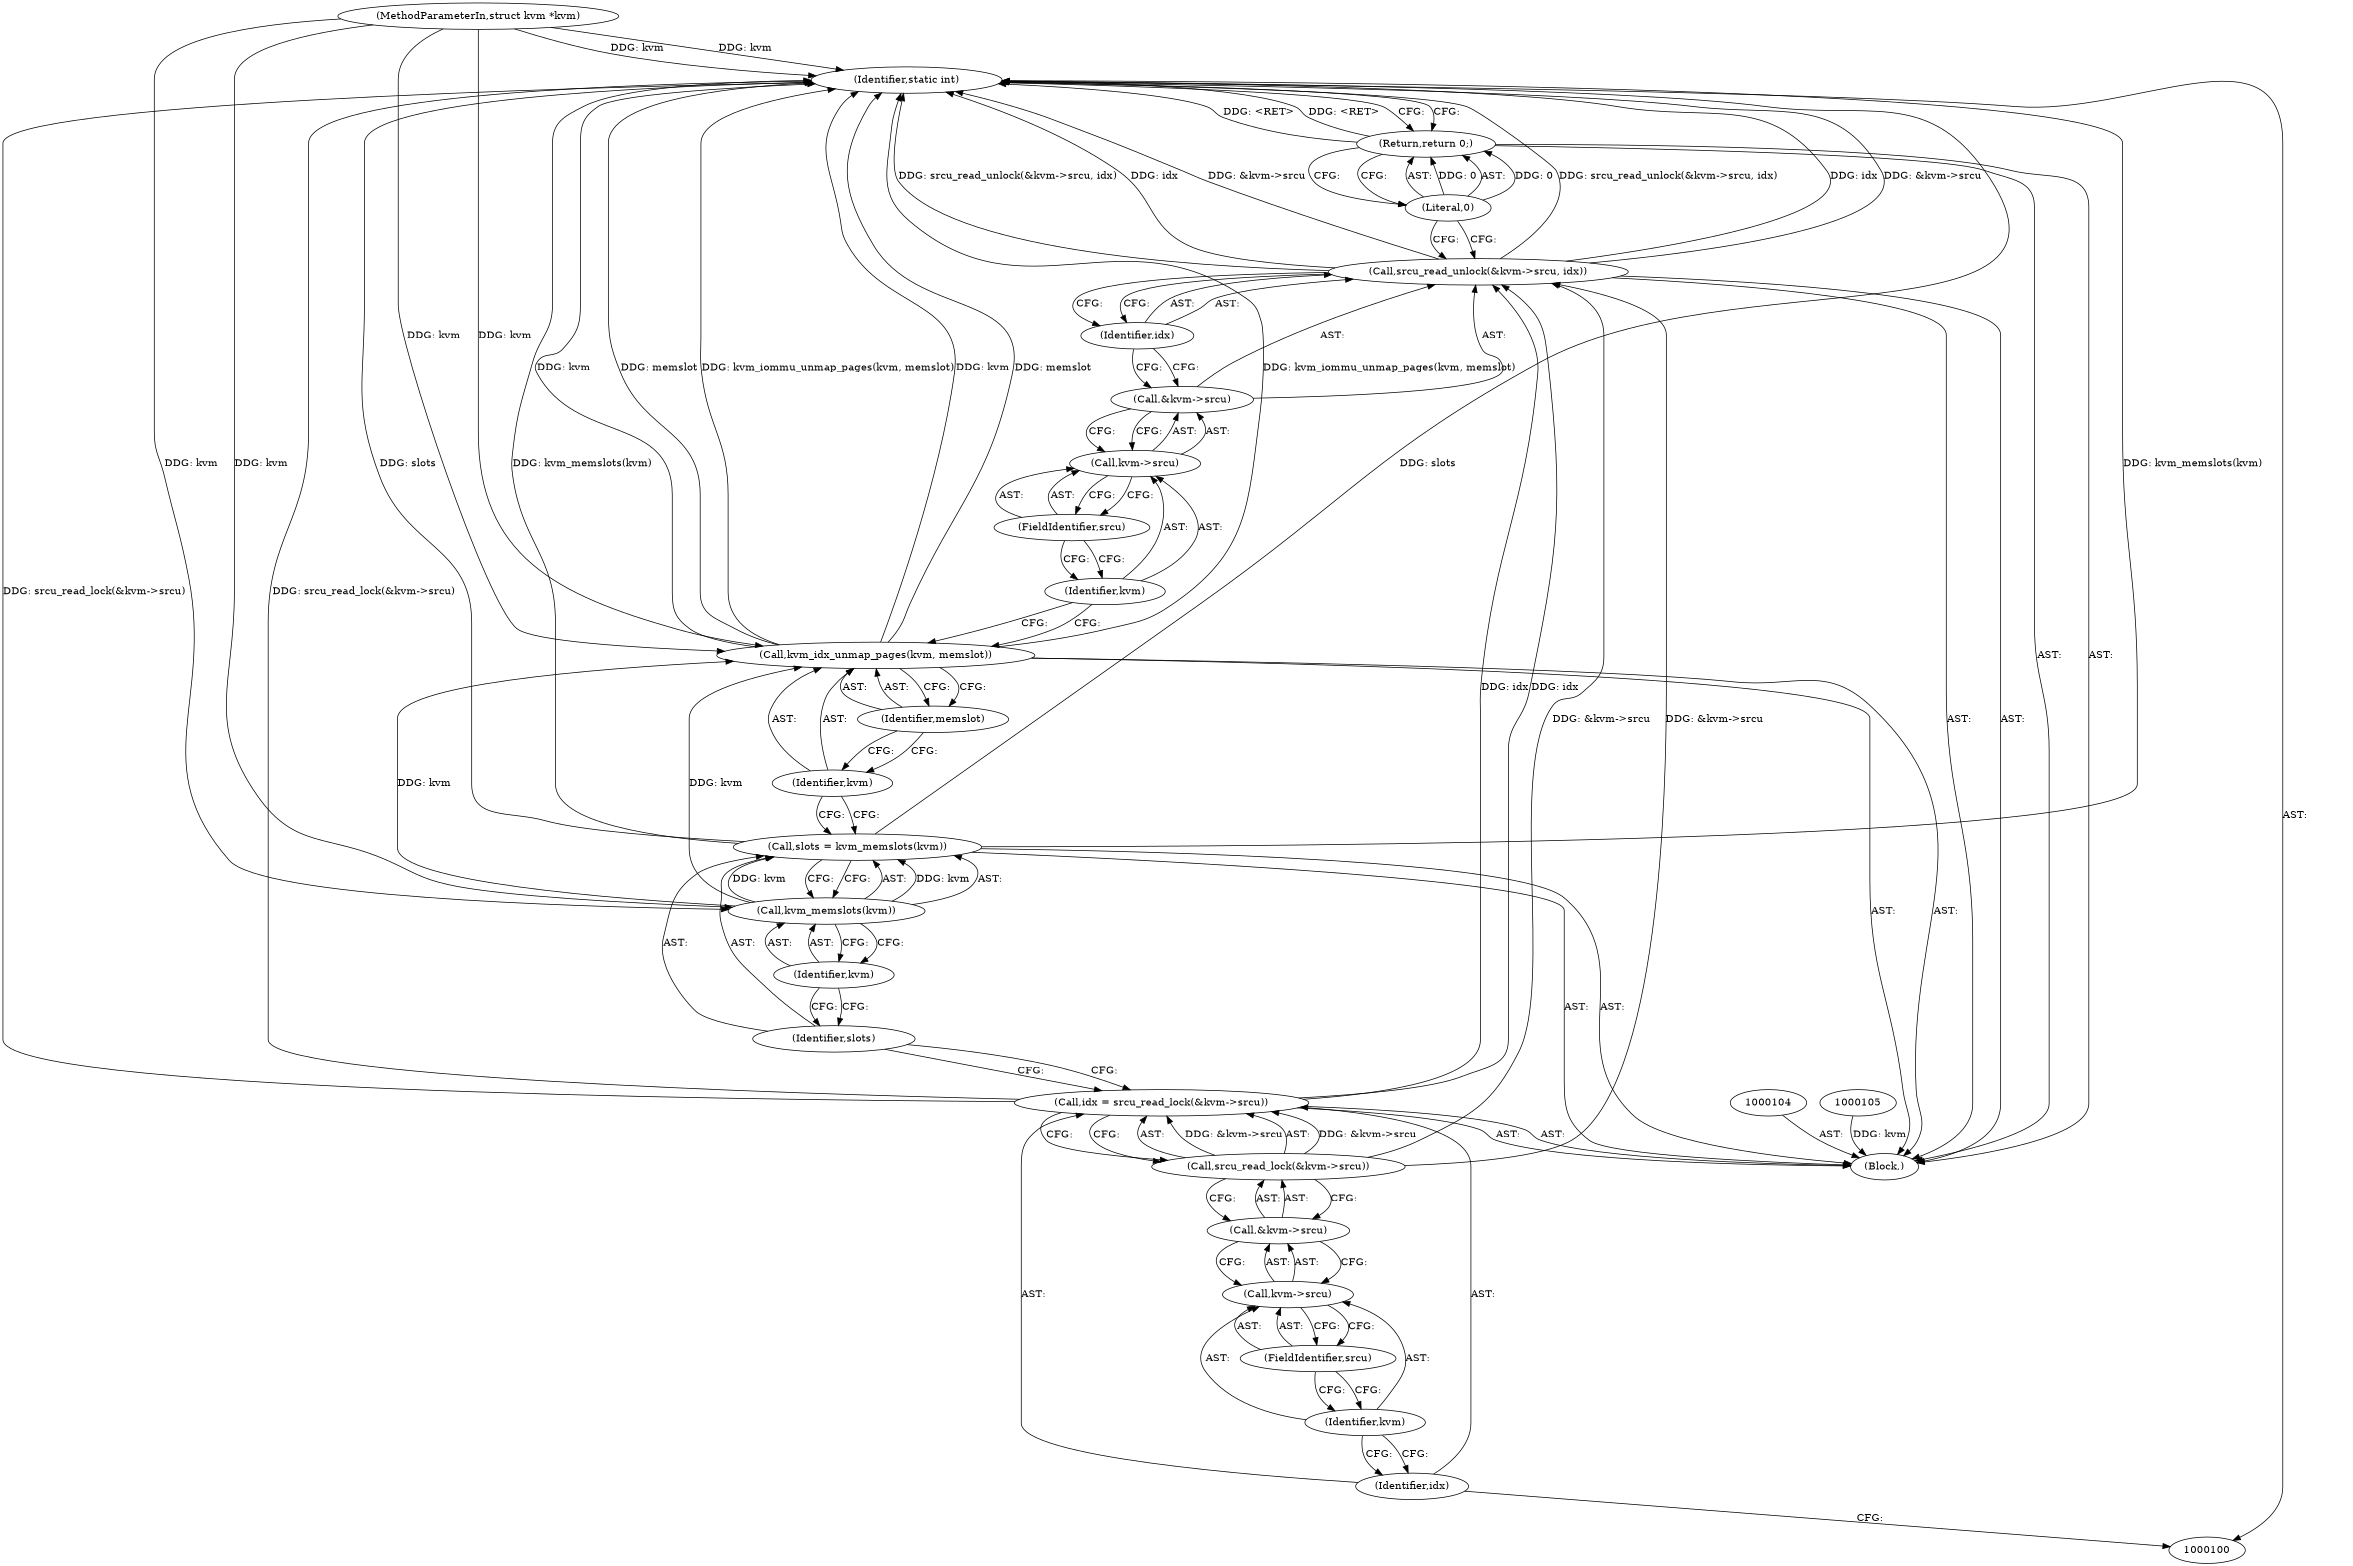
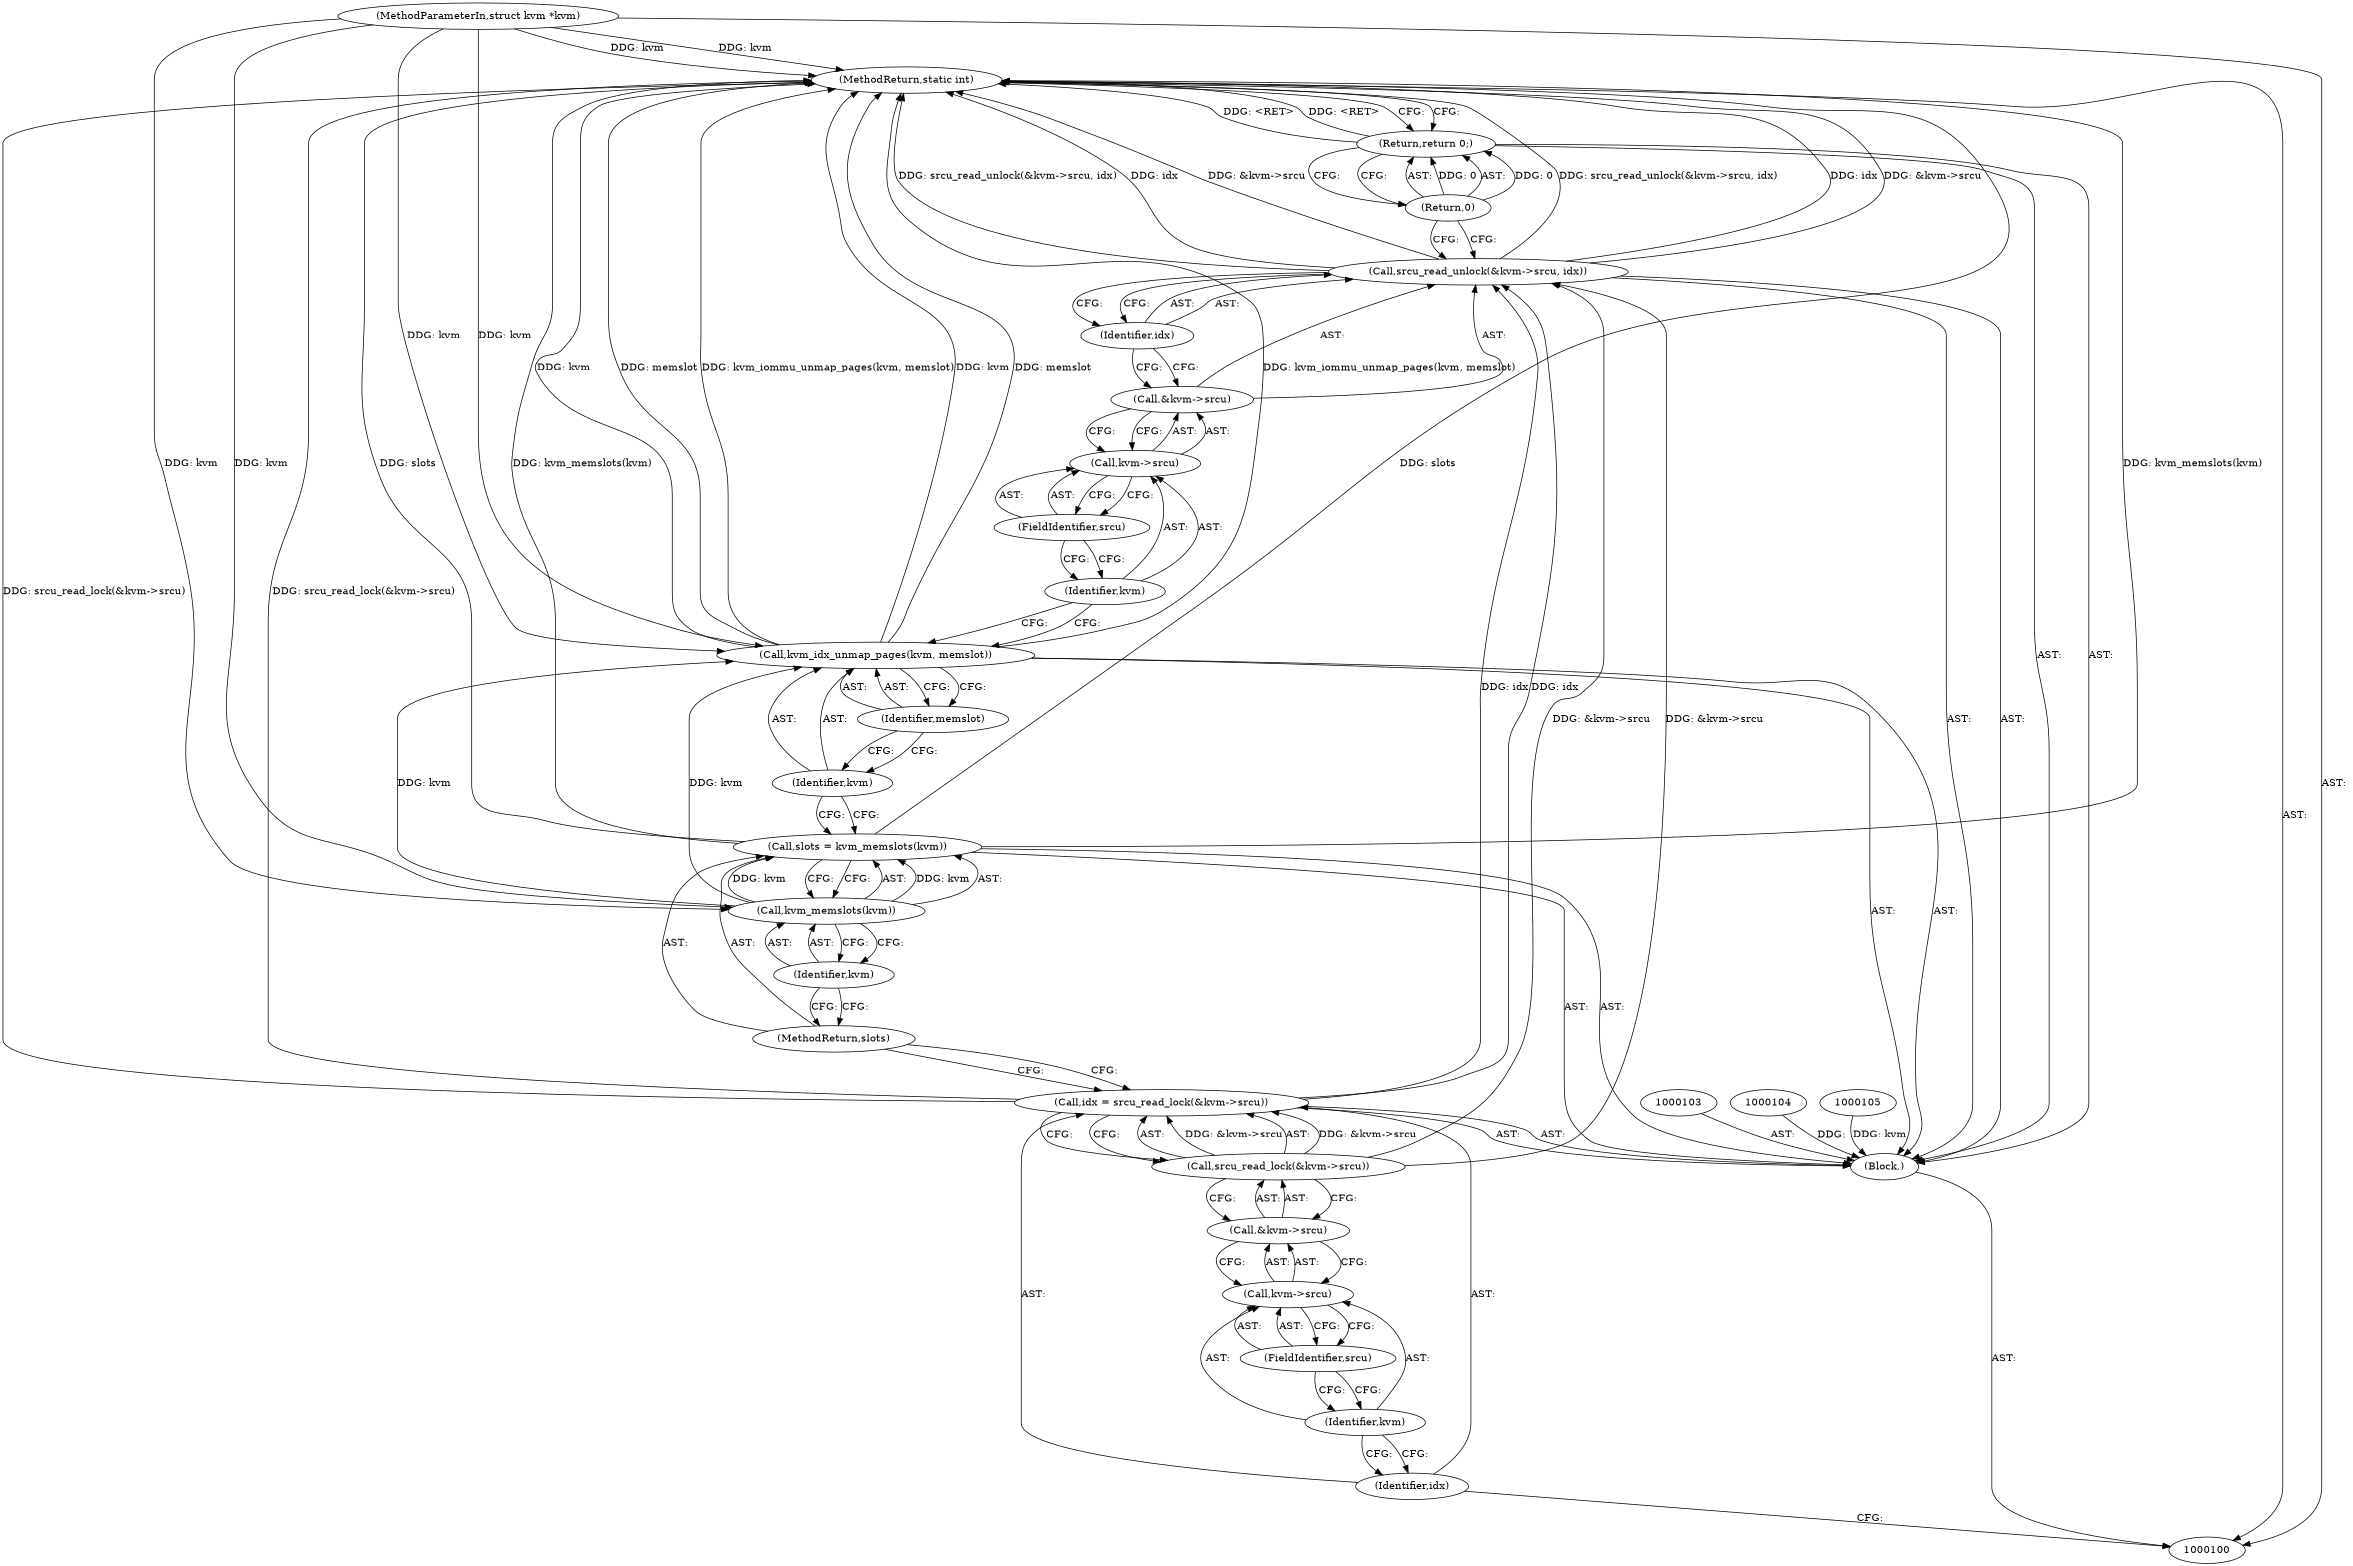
edge "(MethodParameterIn,struct kvm *kvm)" -> "1000100": added, label "AST:"
node "(Identifier,static int)": label "(Identifier,static int)" -> "(MethodReturn,static int)"
node "(Literal,0)": label "(Literal,0)" -> "(Return,0)"
node "(Identifier,slots)": label "(Identifier,slots)" -> "(MethodReturn,slots)"
node "1000103": added
edge "1000104" -> "(Block,)": label "AST: " -> "DDG: "
edge "(Block,)" -> "1000100": added, label "AST:"
